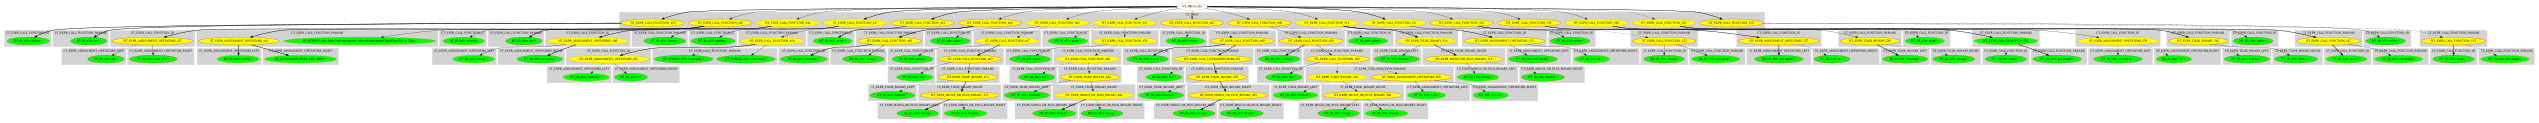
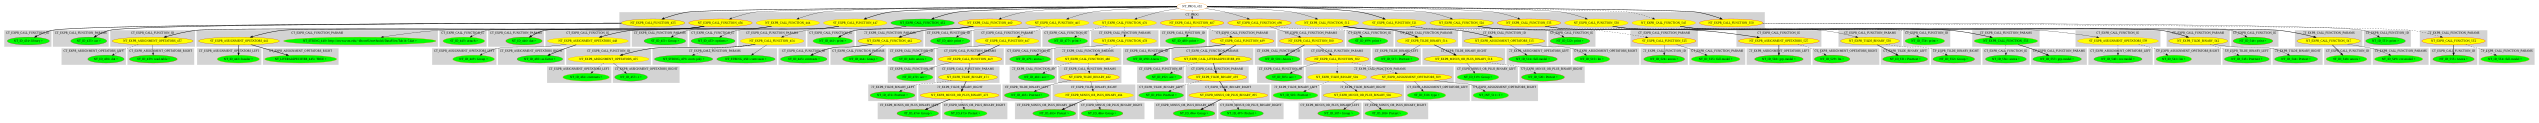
node "NT_TRUE_CALL_FUNCTION_444": label "NT_TRUE_CALL_FUNCTION_444" -> "NT_EXPR_CALL_FUNCTION_444"
node "NT_EXPR_CALL_FUNCTION_452": fillcolor yellow -> green
